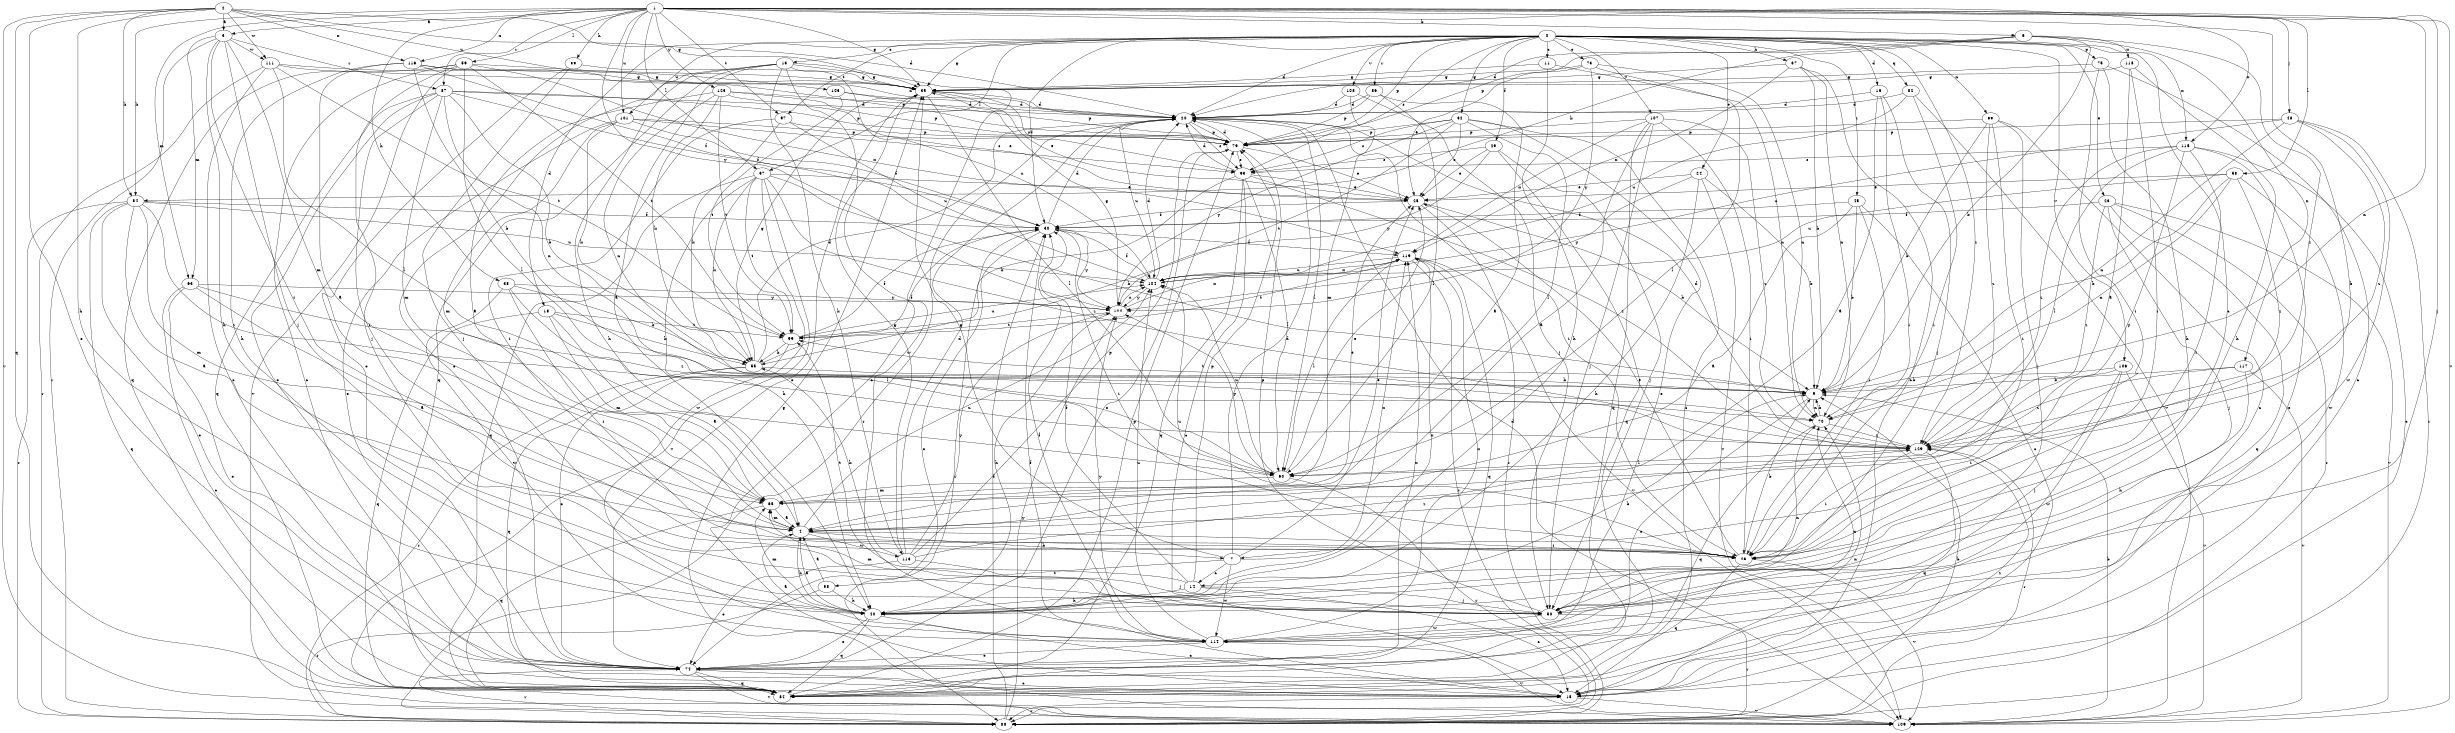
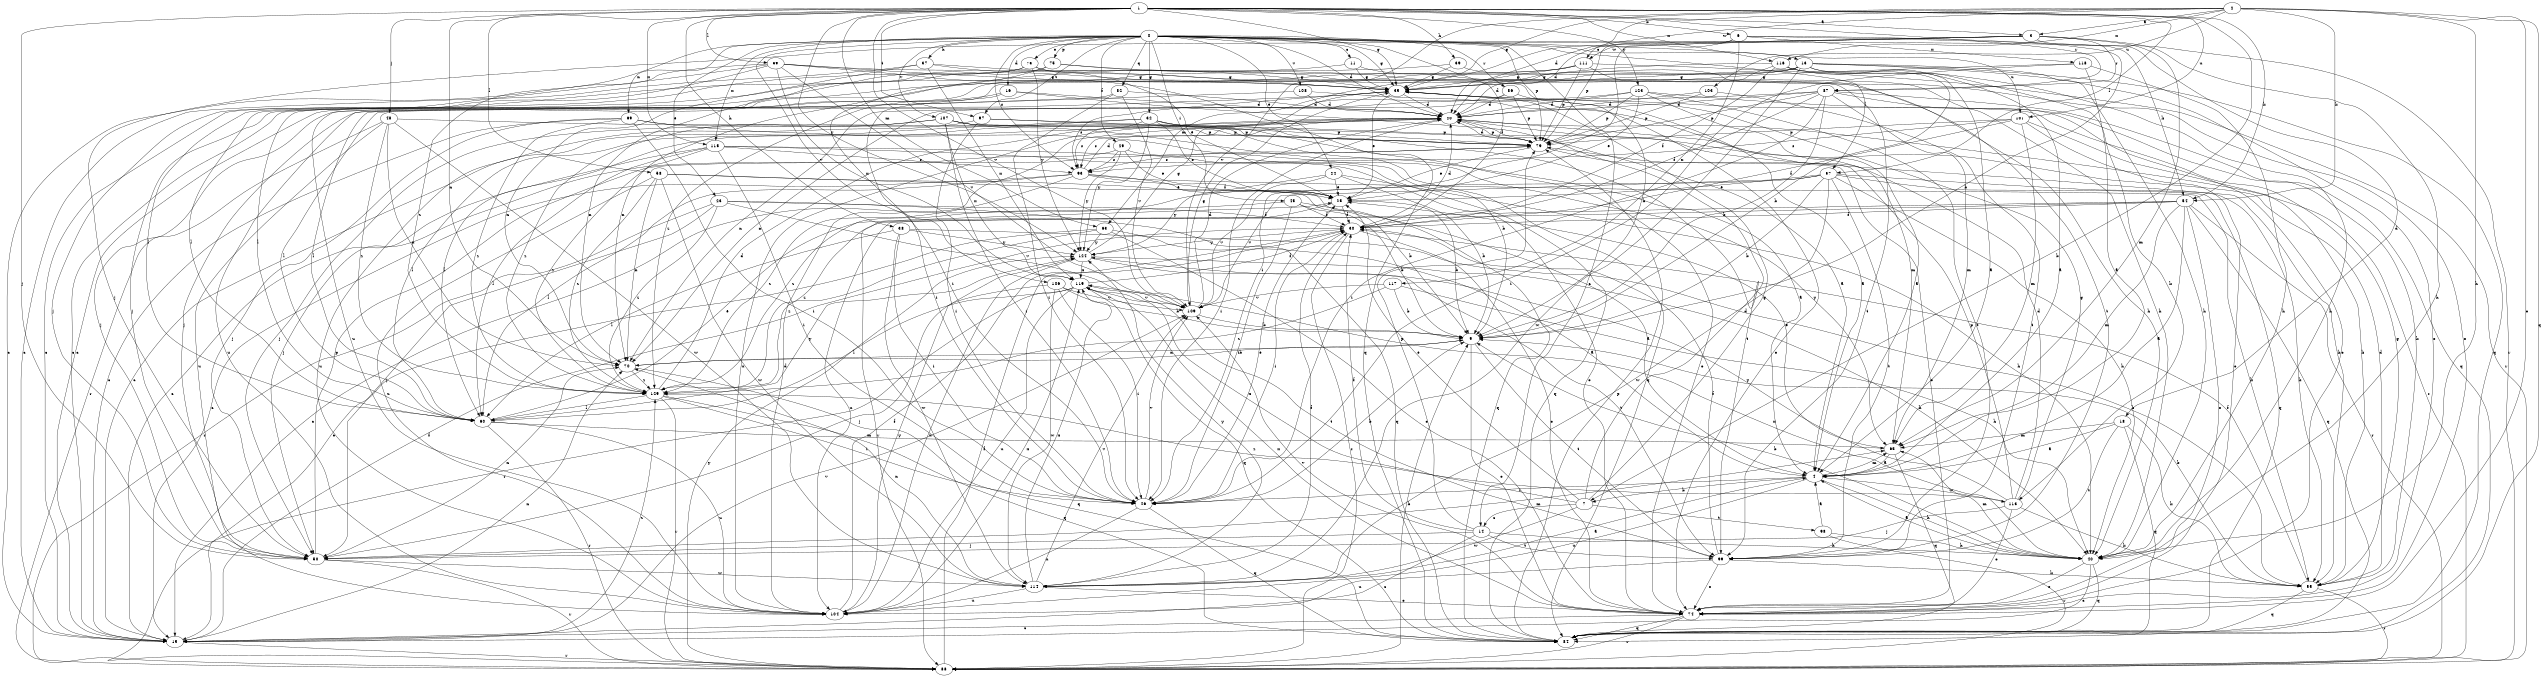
edge "93" -> "25": label "e" -> "f"
edge "30" -> "119": reversed
edge "6" -> "129": now "13" -> "129"
